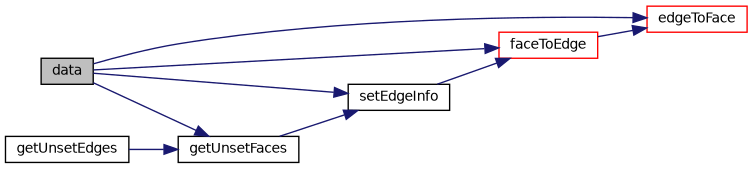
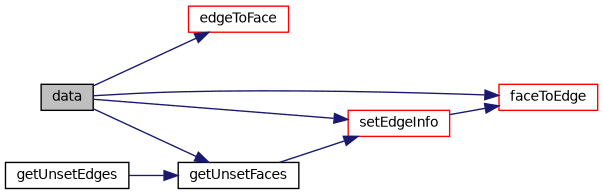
edge "faceToEdge" -> "edgeToFace": removed
node "setEdgeInfo": color black -> red
